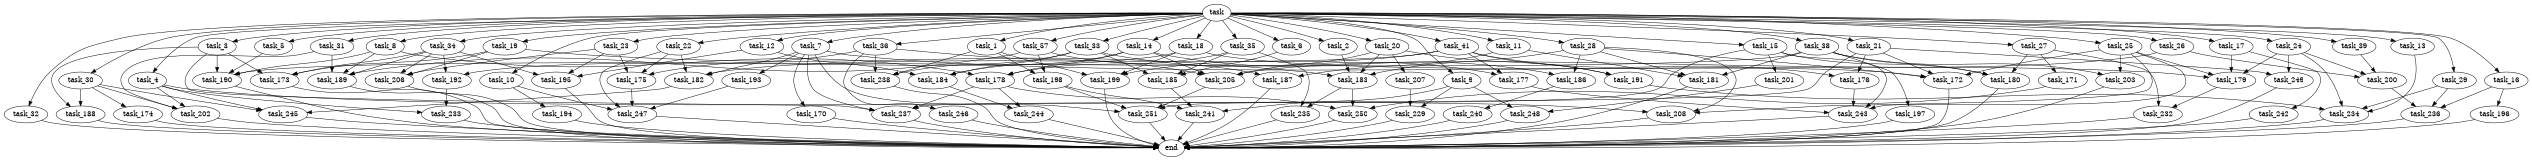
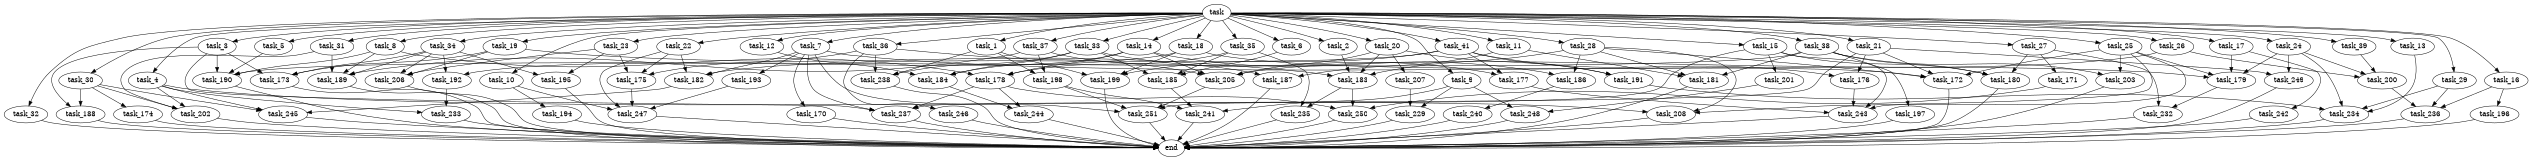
node "task_57": label "task_57" -> "task_37"
edge "task_12" -> "task_195": removed
